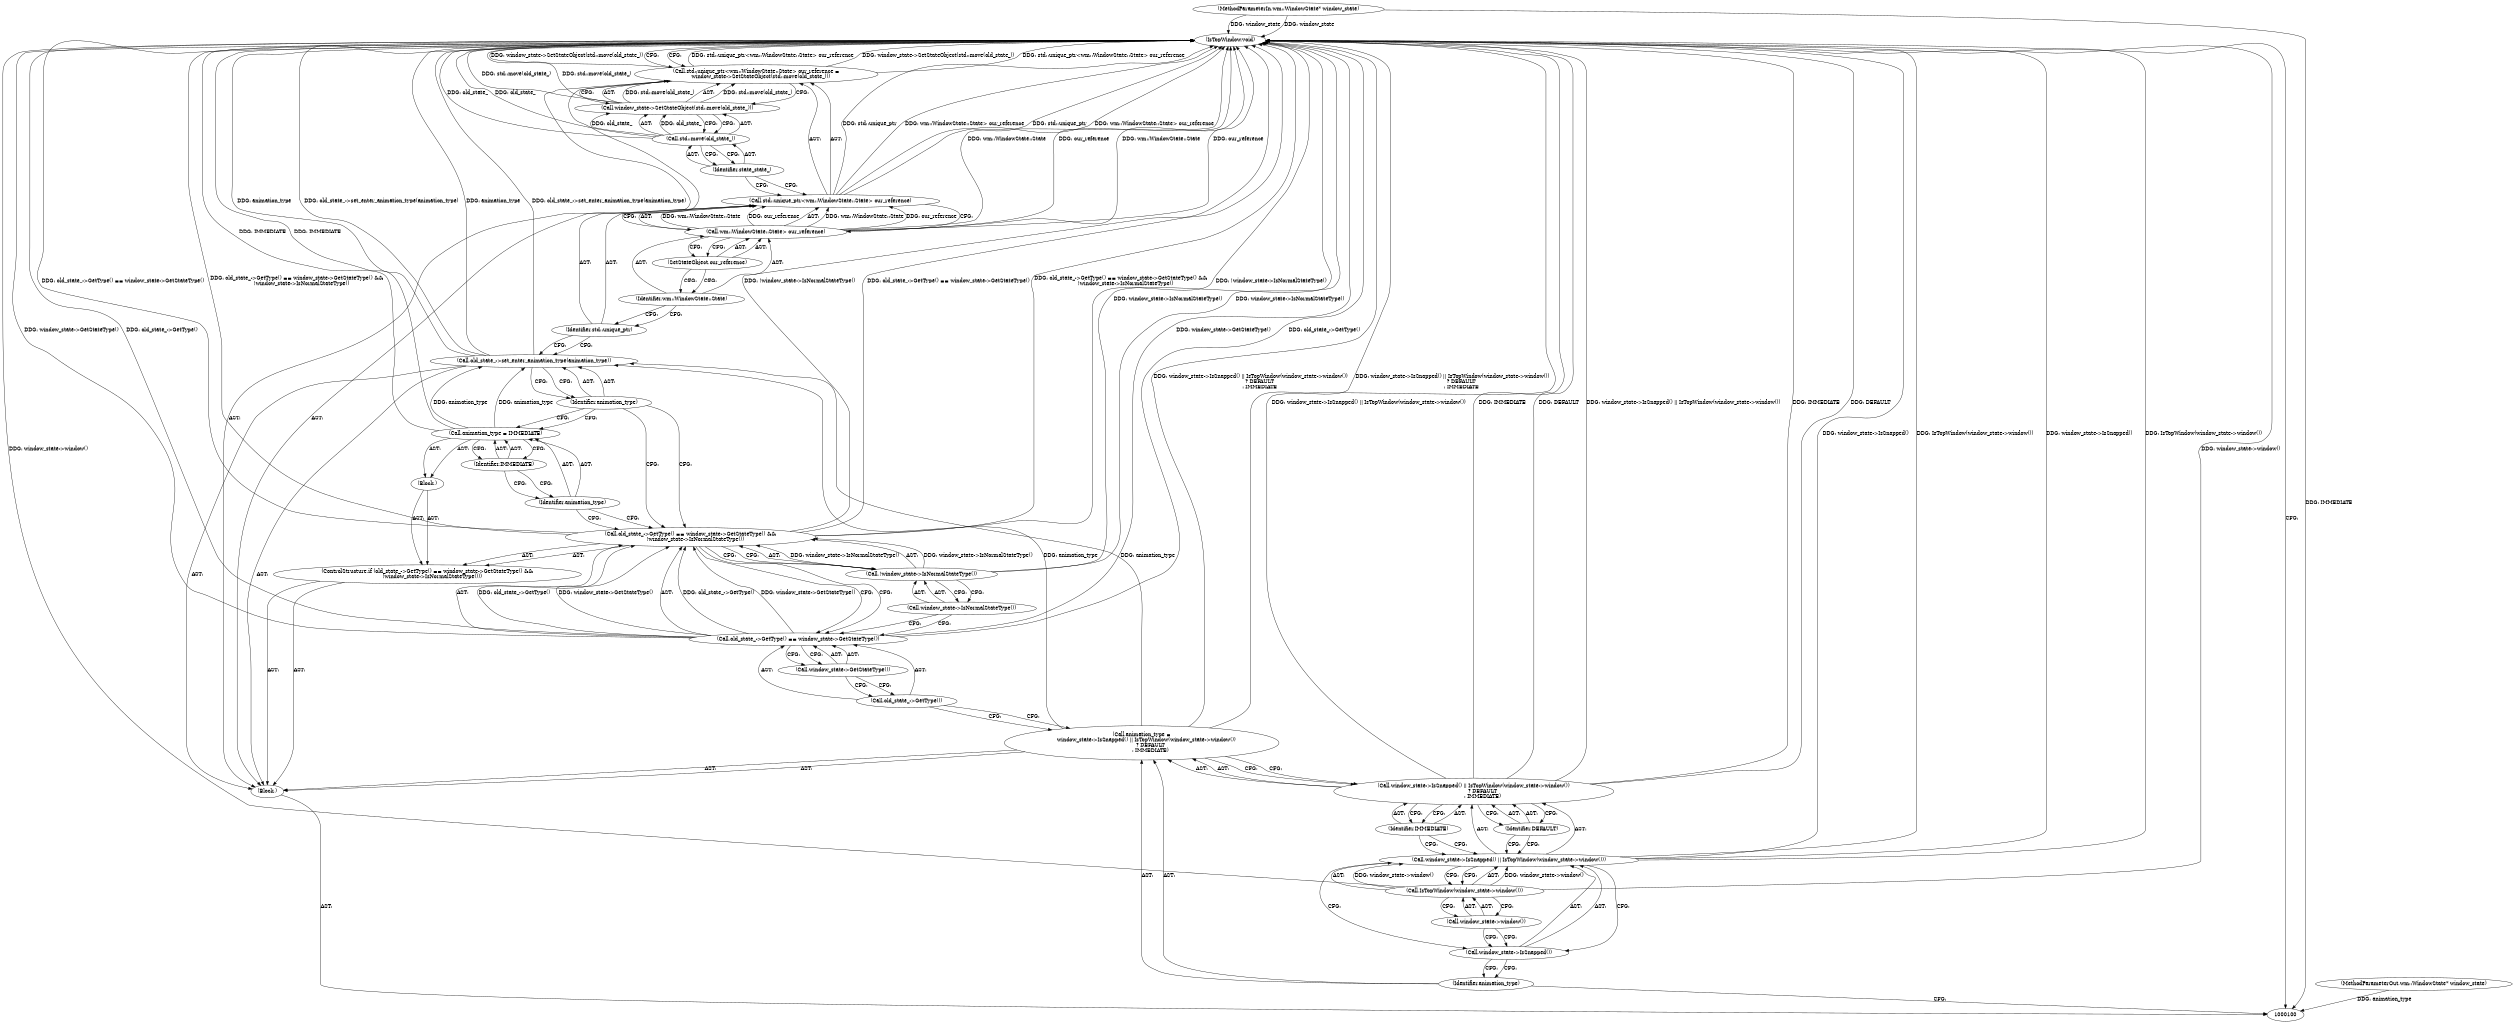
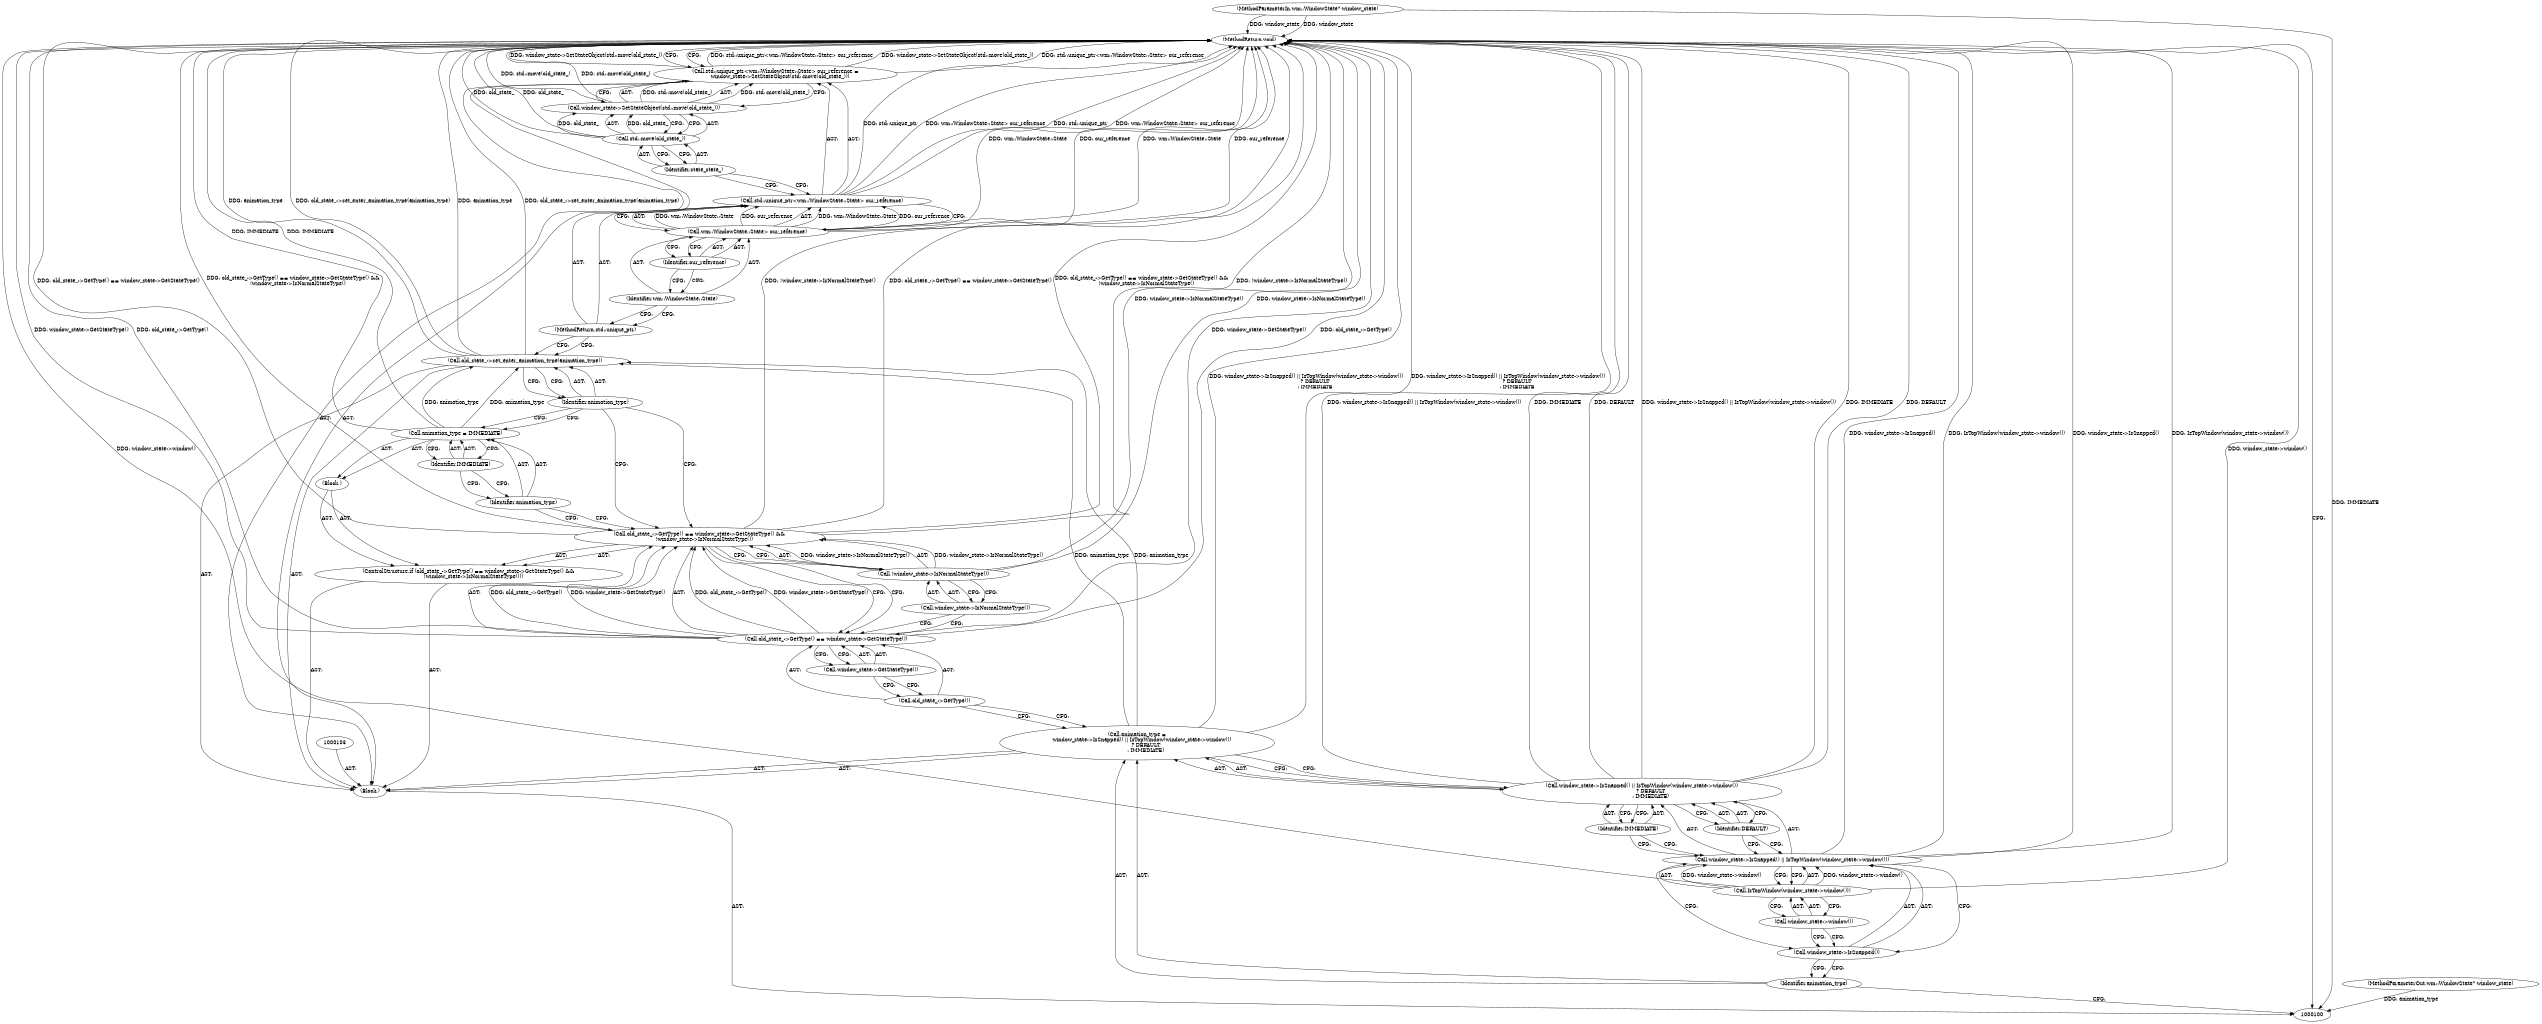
node "(IsTopWindow,void)": label "(IsTopWindow,void)" -> "(MethodReturn,void)"
node "(SetStateObject,our_reference)": label "(SetStateObject,our_reference)" -> "(Identifier,our_reference)"
node "(Identifier,std::unique_ptr)": label "(Identifier,std::unique_ptr)" -> "(MethodReturn,std::unique_ptr)"
node "1000103": added
